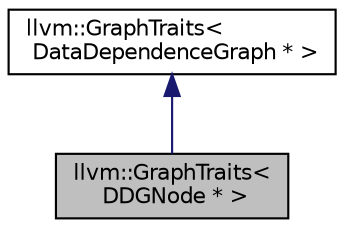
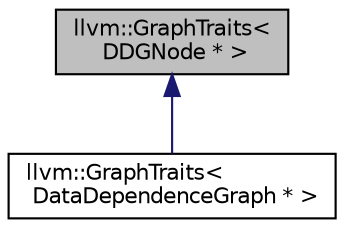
edge "llvm::GraphTraits< DDGNode * >" -> "llvm::GraphTraits< DataDependenceGraph * >": reversed
